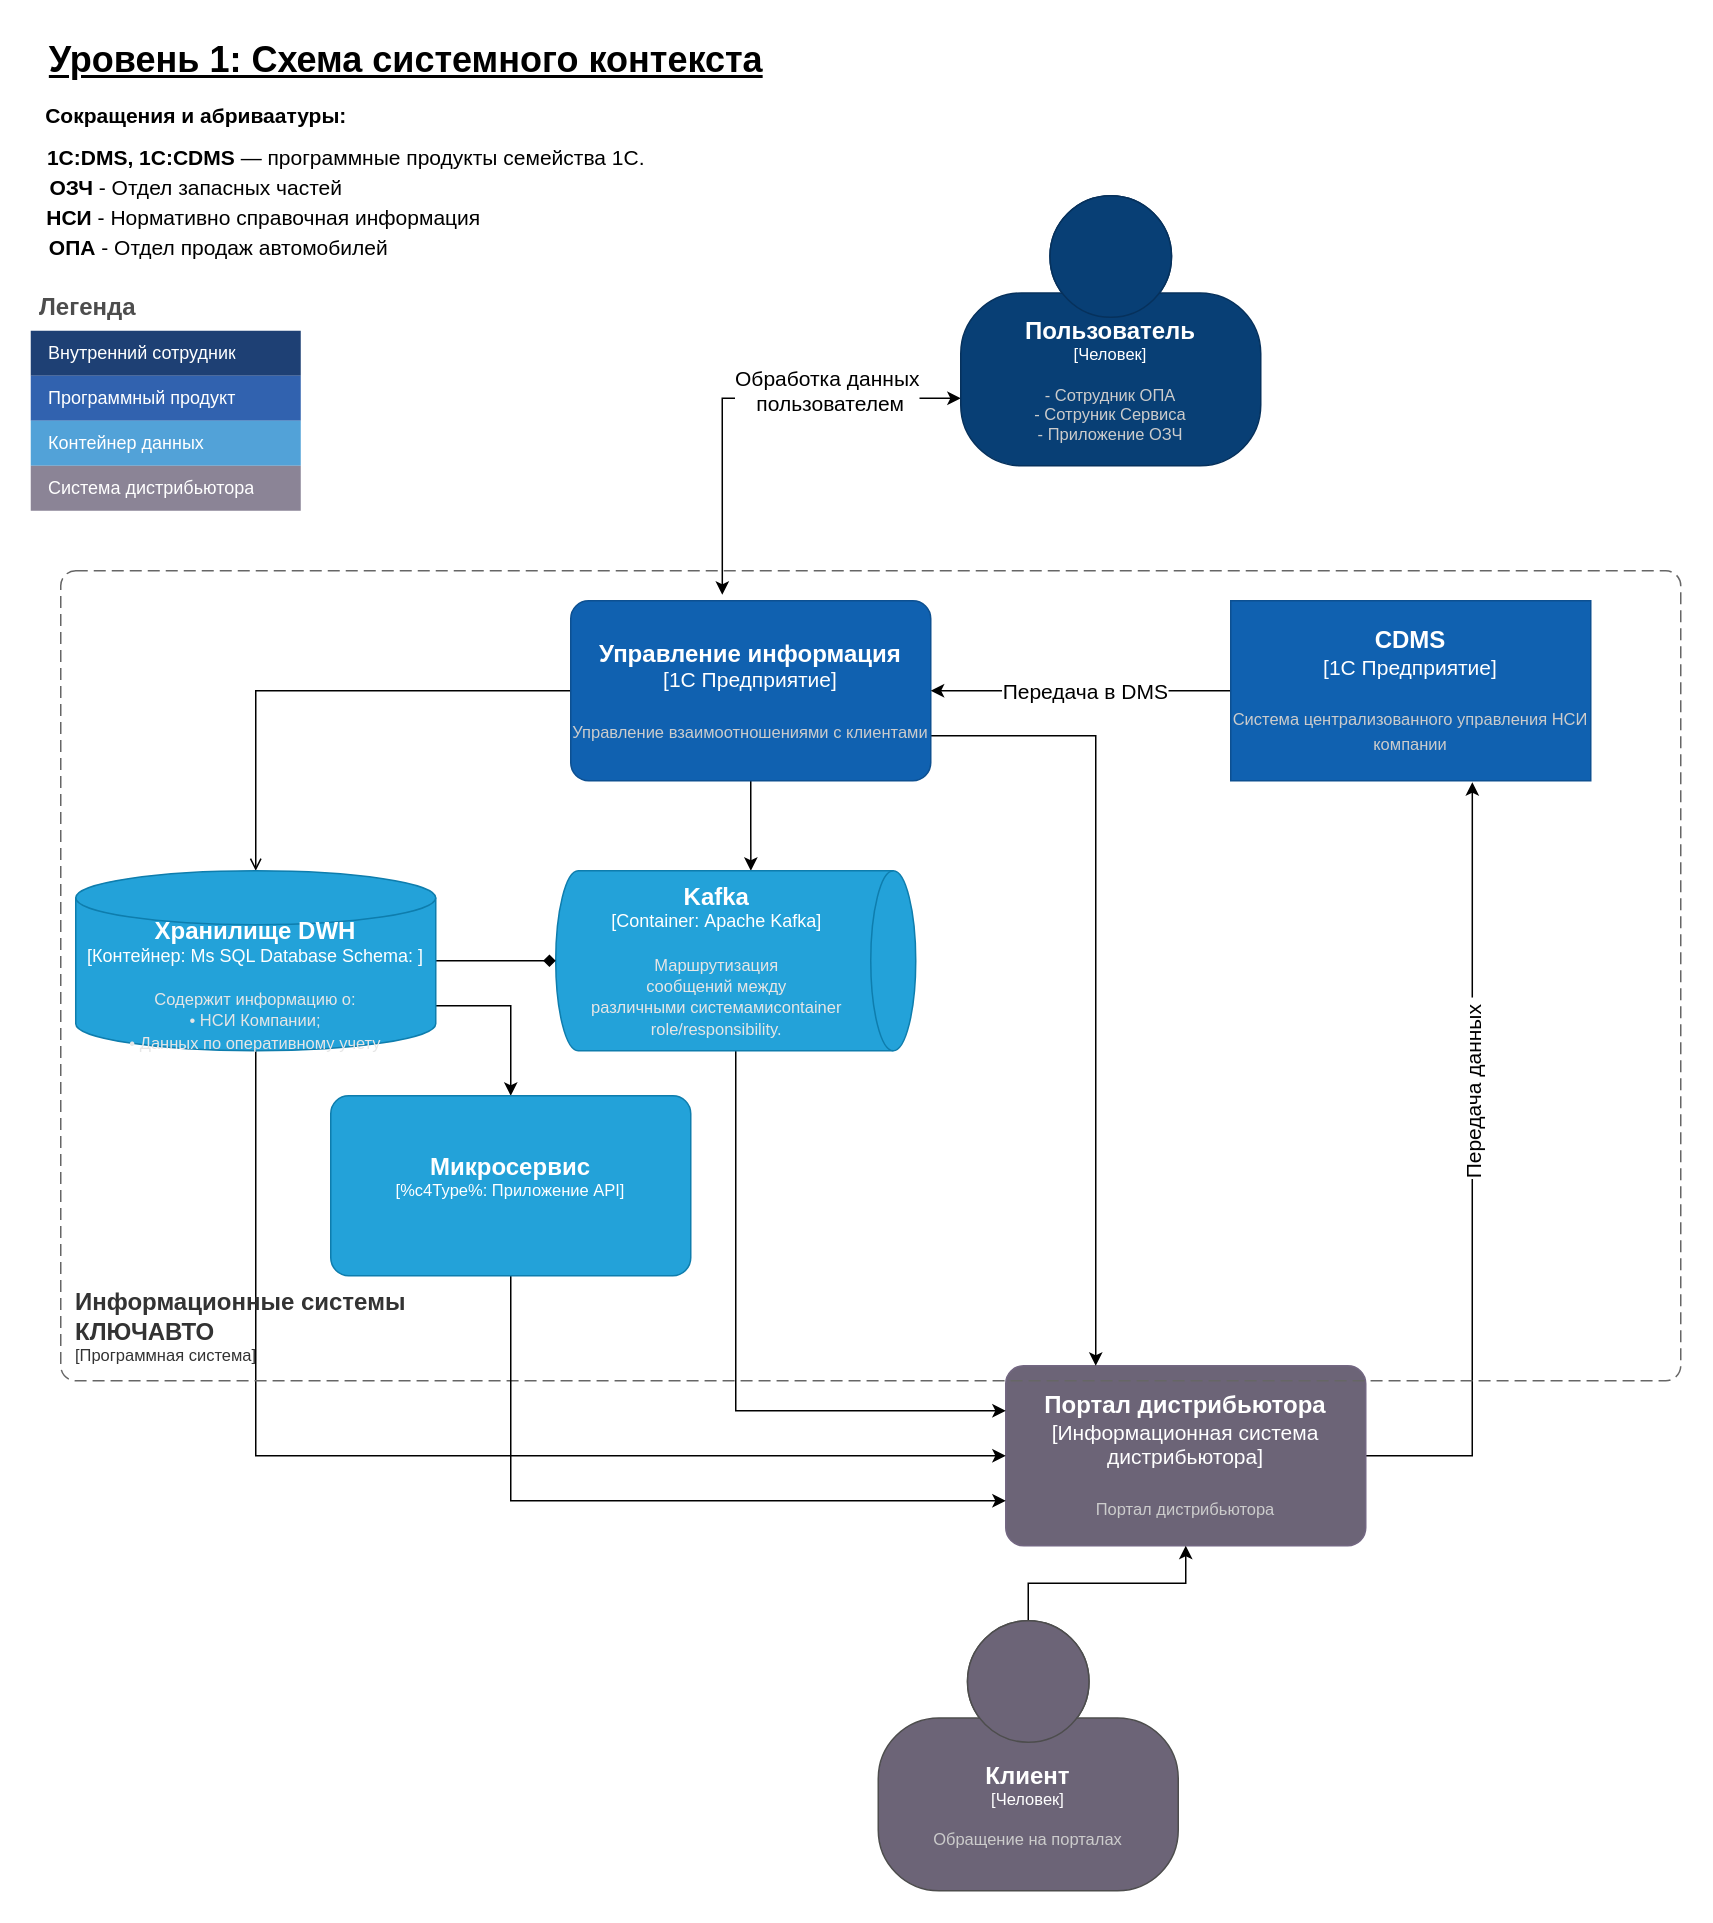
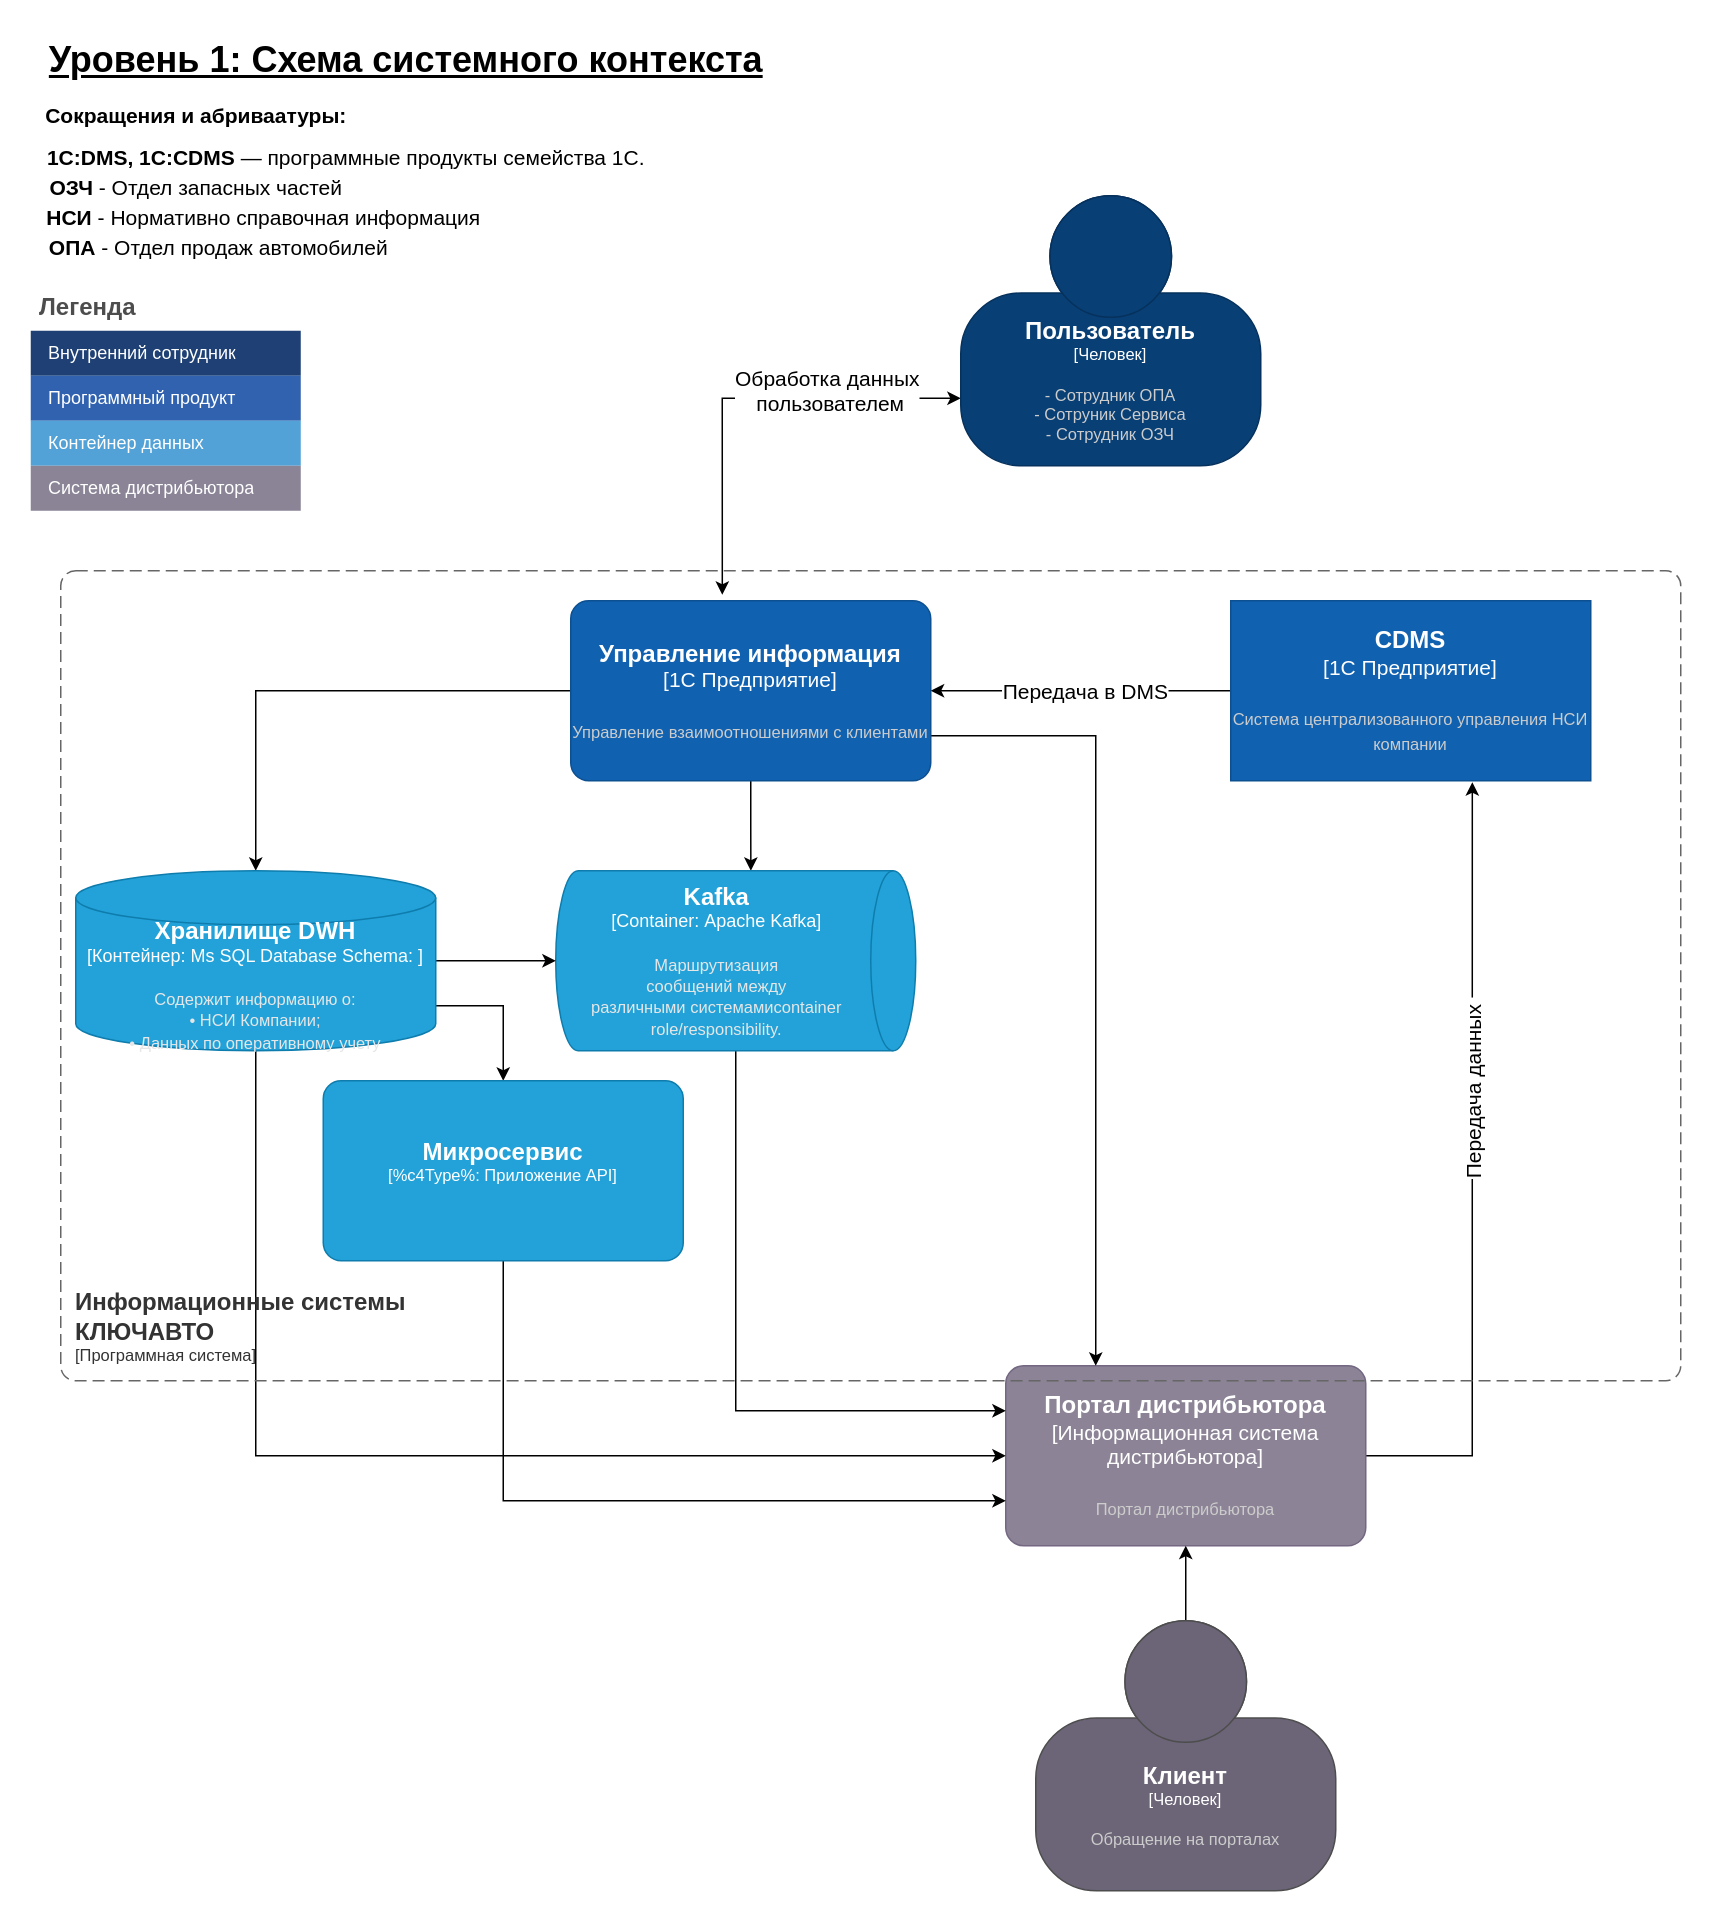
node "Пользователь [Человек] - Сотрудник ОПА - Сотруник Сервиса - Приложение ОЗЧ": label "Пользователь [Человек] - Сотрудник ОПА - Сотруник Сервиса - Приложение ОЗЧ" -> "Пользователь [Человек] - Сотрудник ОПА - Сотруник Сервиса - Сотрудник ОЗЧ"
edge "Управление информация [1С Предприятие] Управление взаимоотношениями с клиентами" -> "Хранилище DWH [Контейнер: Ms SQL Database Schema: ] Содержит информацию о: • НСИ Компании; • Данных по оперативному учету": arrowhead open -> classic
edge "Хранилище DWH [Контейнер: Ms SQL Database Schema: ] Содержит информацию о: • НСИ Компании; • Данных по оперативному учету" -> "Kafka [Container: Apache Kafka] Маршрутизация сообщений между различными системамиcontainer role/responsibility.": arrowhead diamond -> classic
node "Микросервис [%c4Type%: Приложение API]": moved (511, 1186) -> (503, 1171)
node "Портал дистрибьютора [Информационная система дистрибьютора] Портал дистрибьютора": fillcolor #6c6477 -> #8c8496
node "Клиент [Человек] Обращение на порталах": moved (1028, 1756) -> (1186, 1756)
